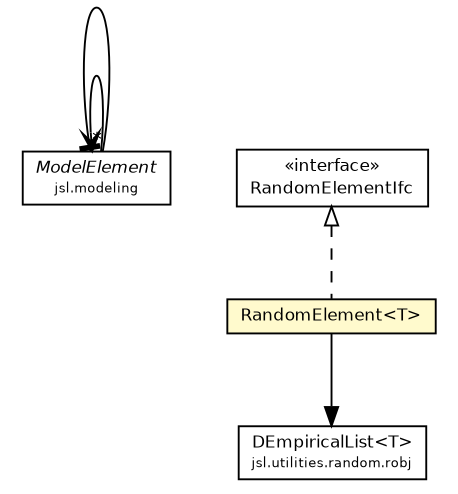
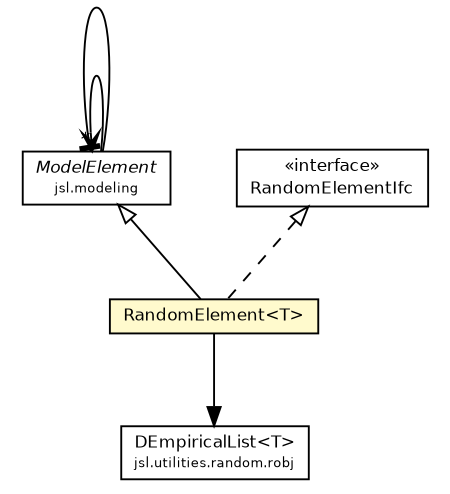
edge "RandomElement<T>" -> "ModelElement": added
